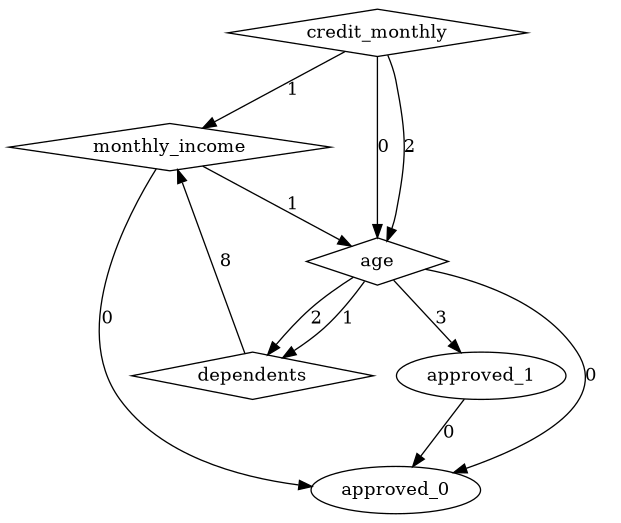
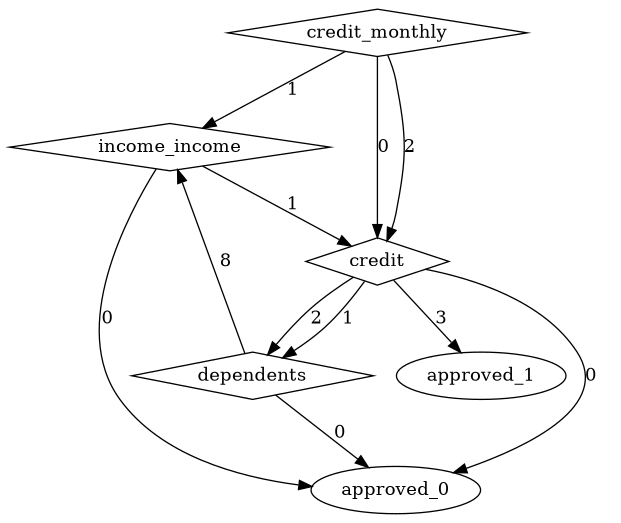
node "monthly_income": label "monthly_income" -> "income_income"
node "age": label "age" -> "credit"
edge "approved_1" -> "approved_0": now "dependents" -> "approved_0"
